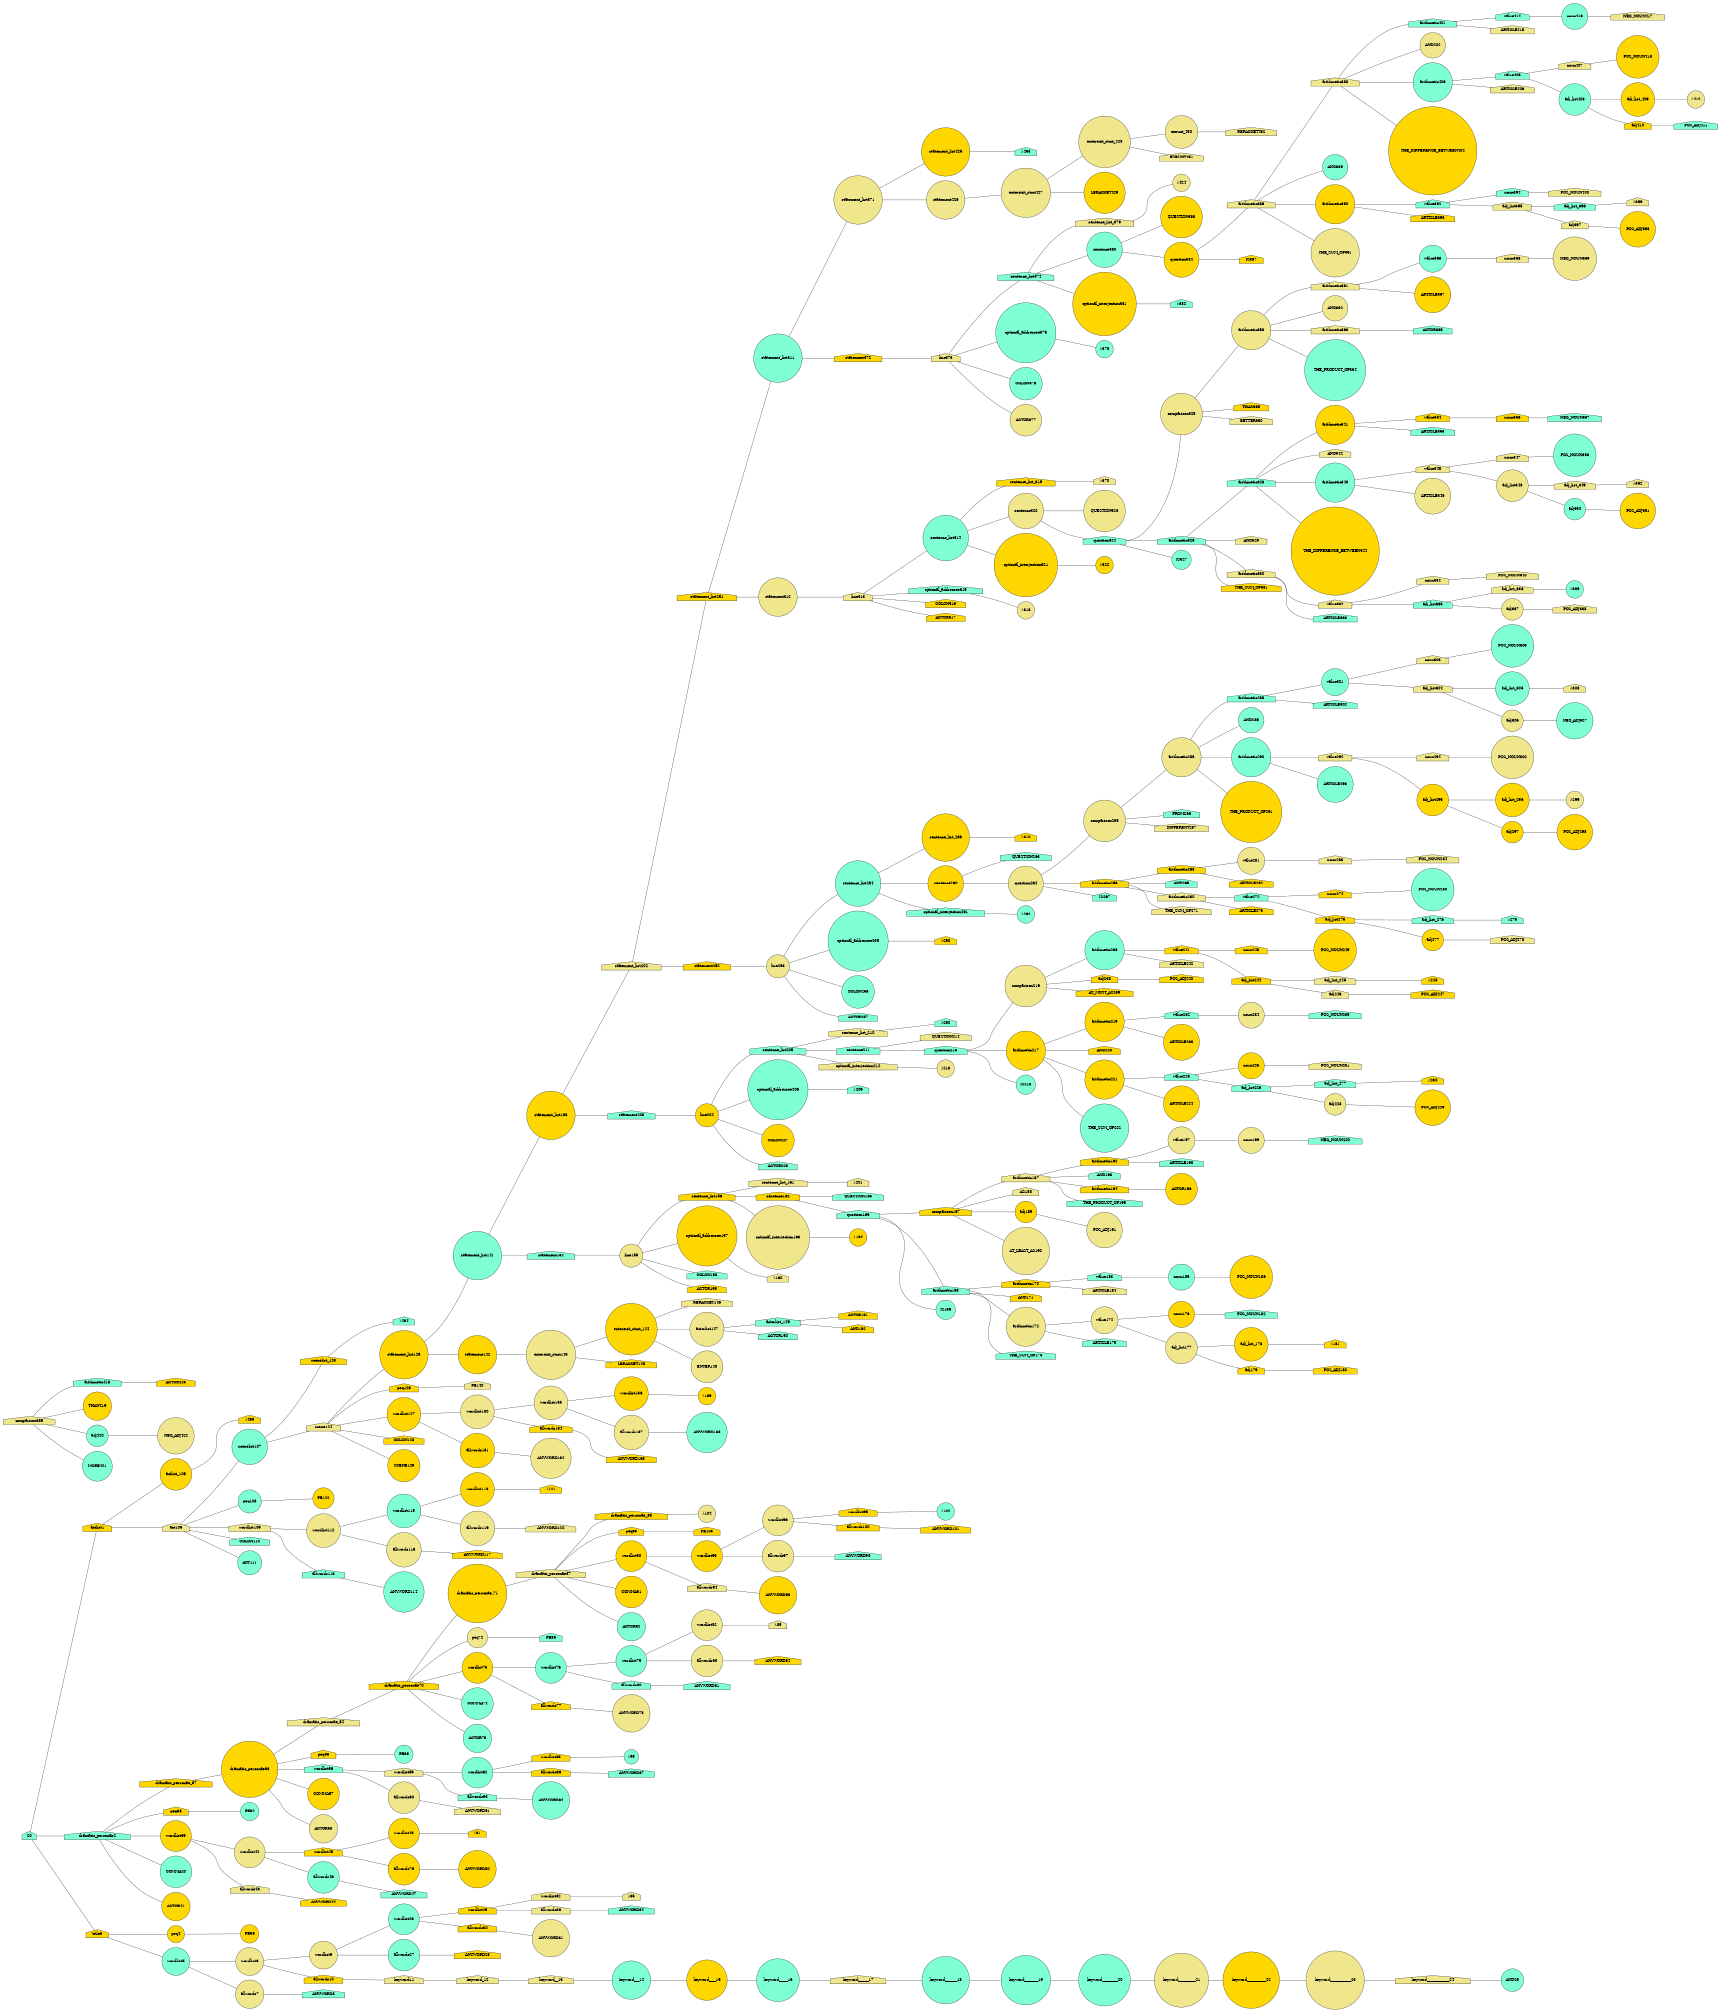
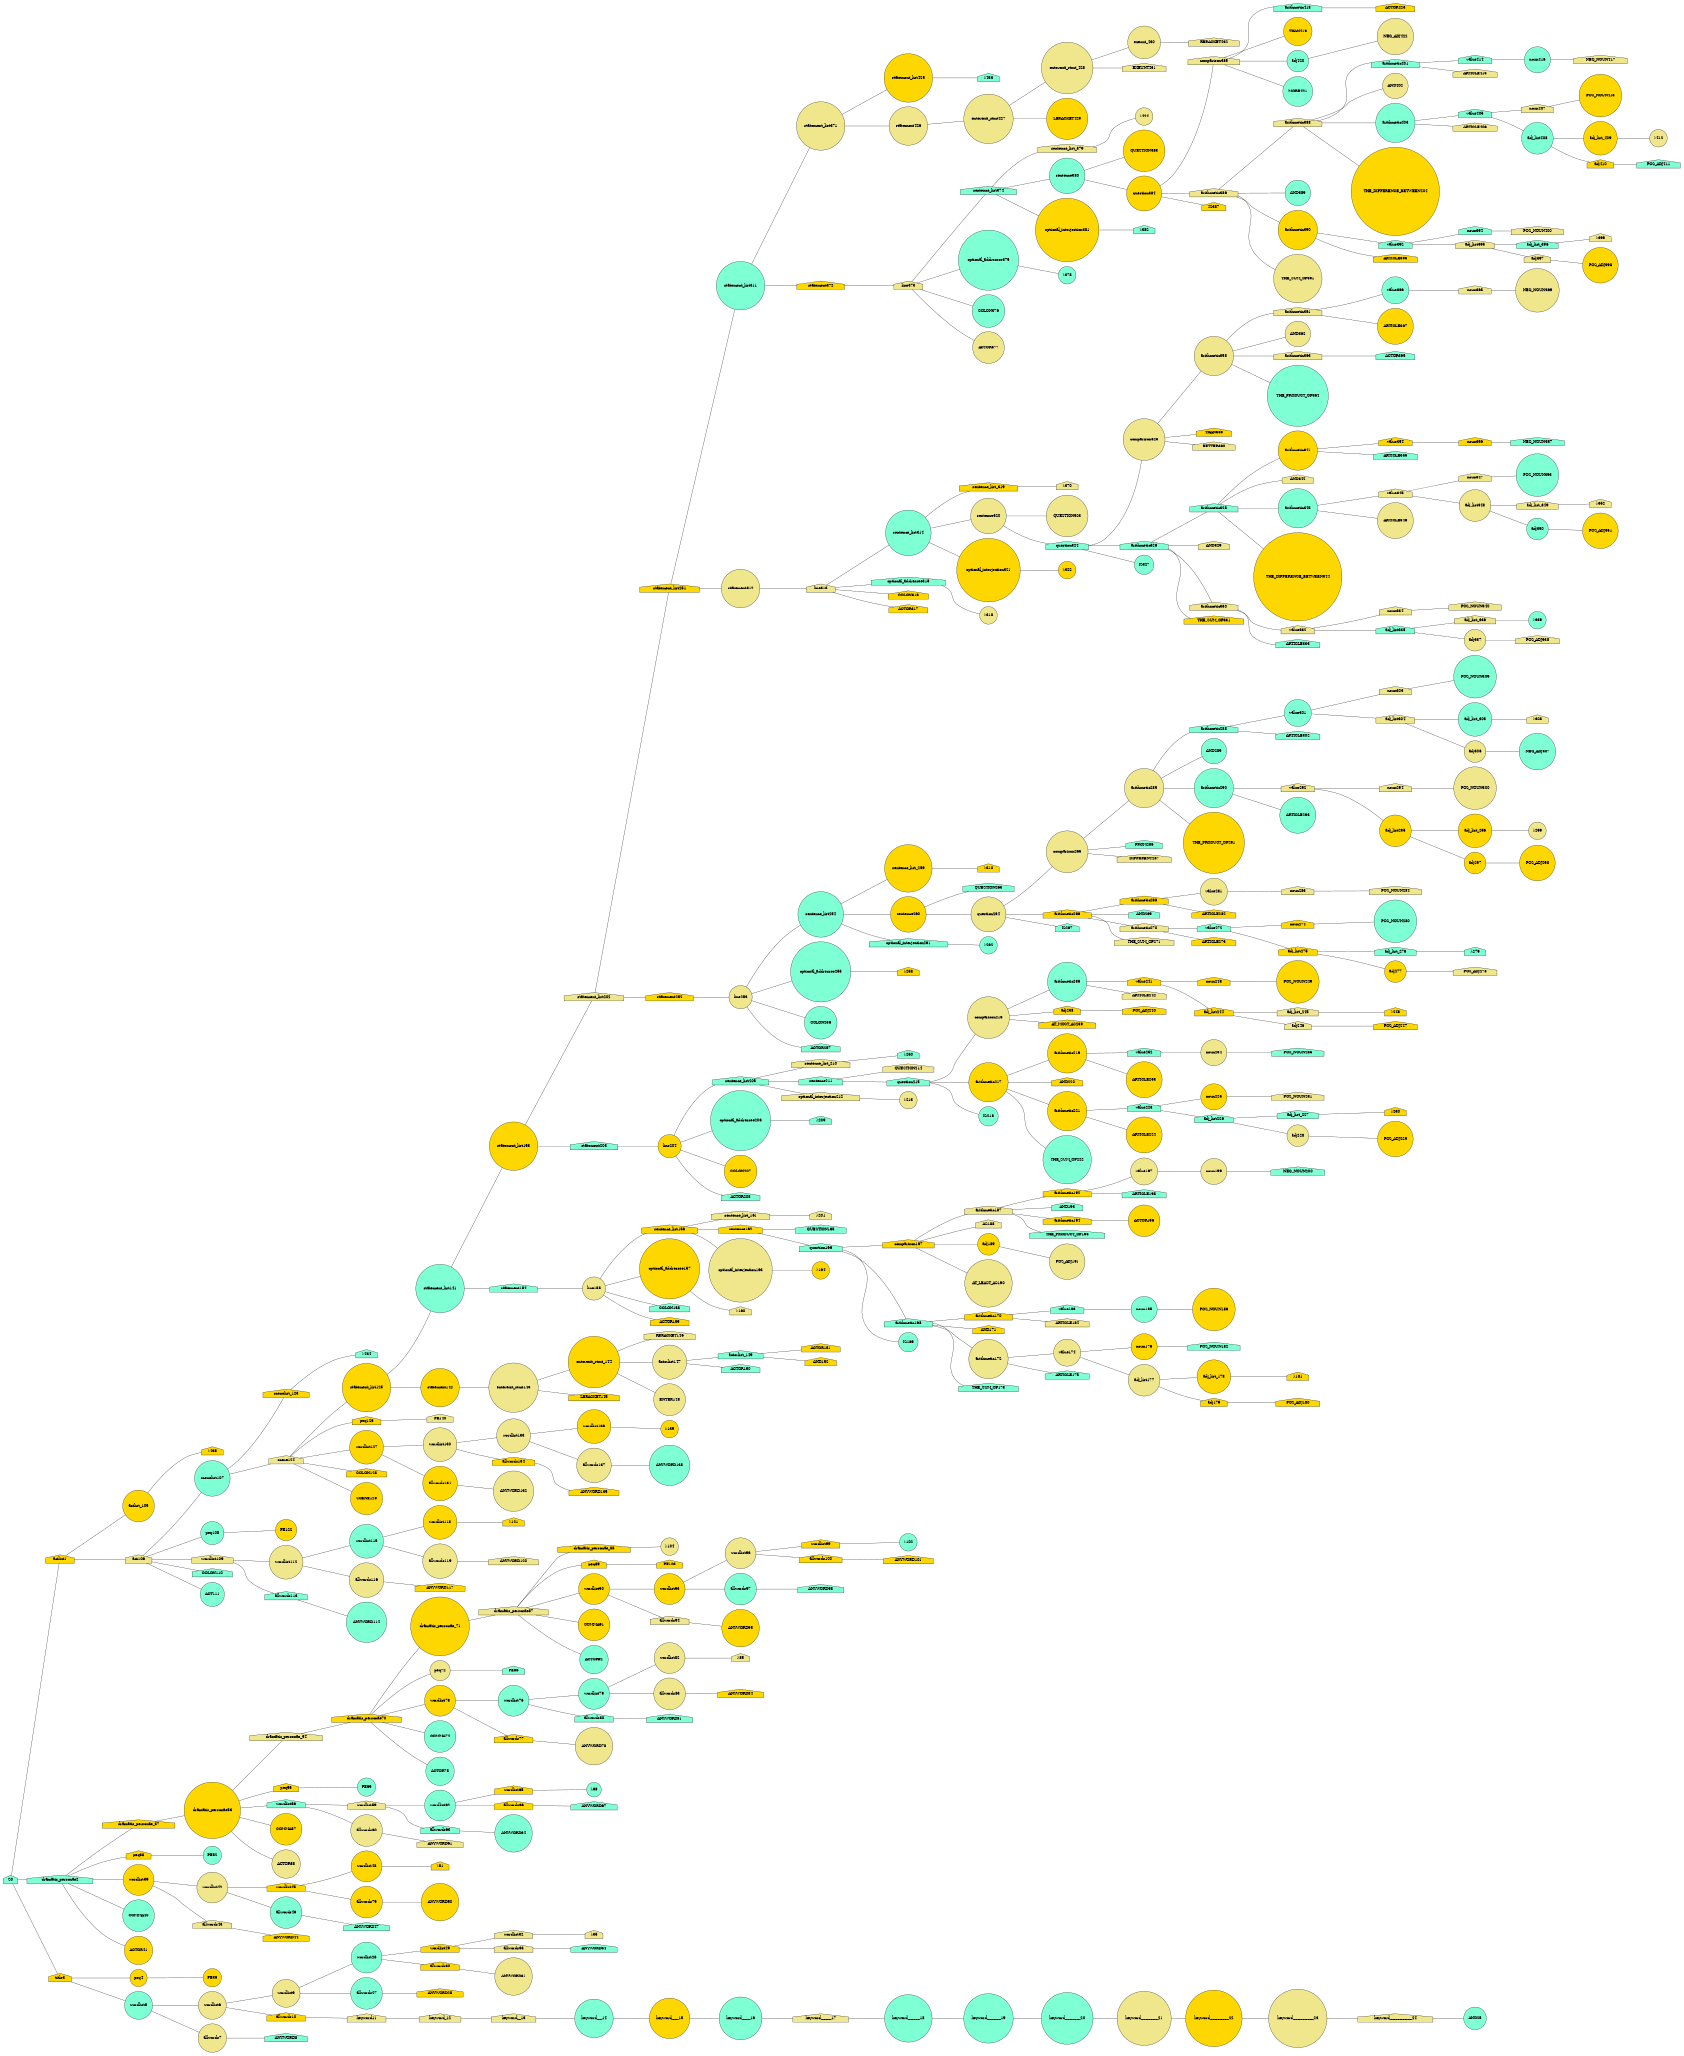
edge "comparison385" -- "question384": added
node "arithmetic230": label "arithmetic230" -> "arithmetic270"
node "adj_list_277": label "adj_list_277" -> "adj_list_227"
node "allwords97": fillcolor khaki -> aquamarine
